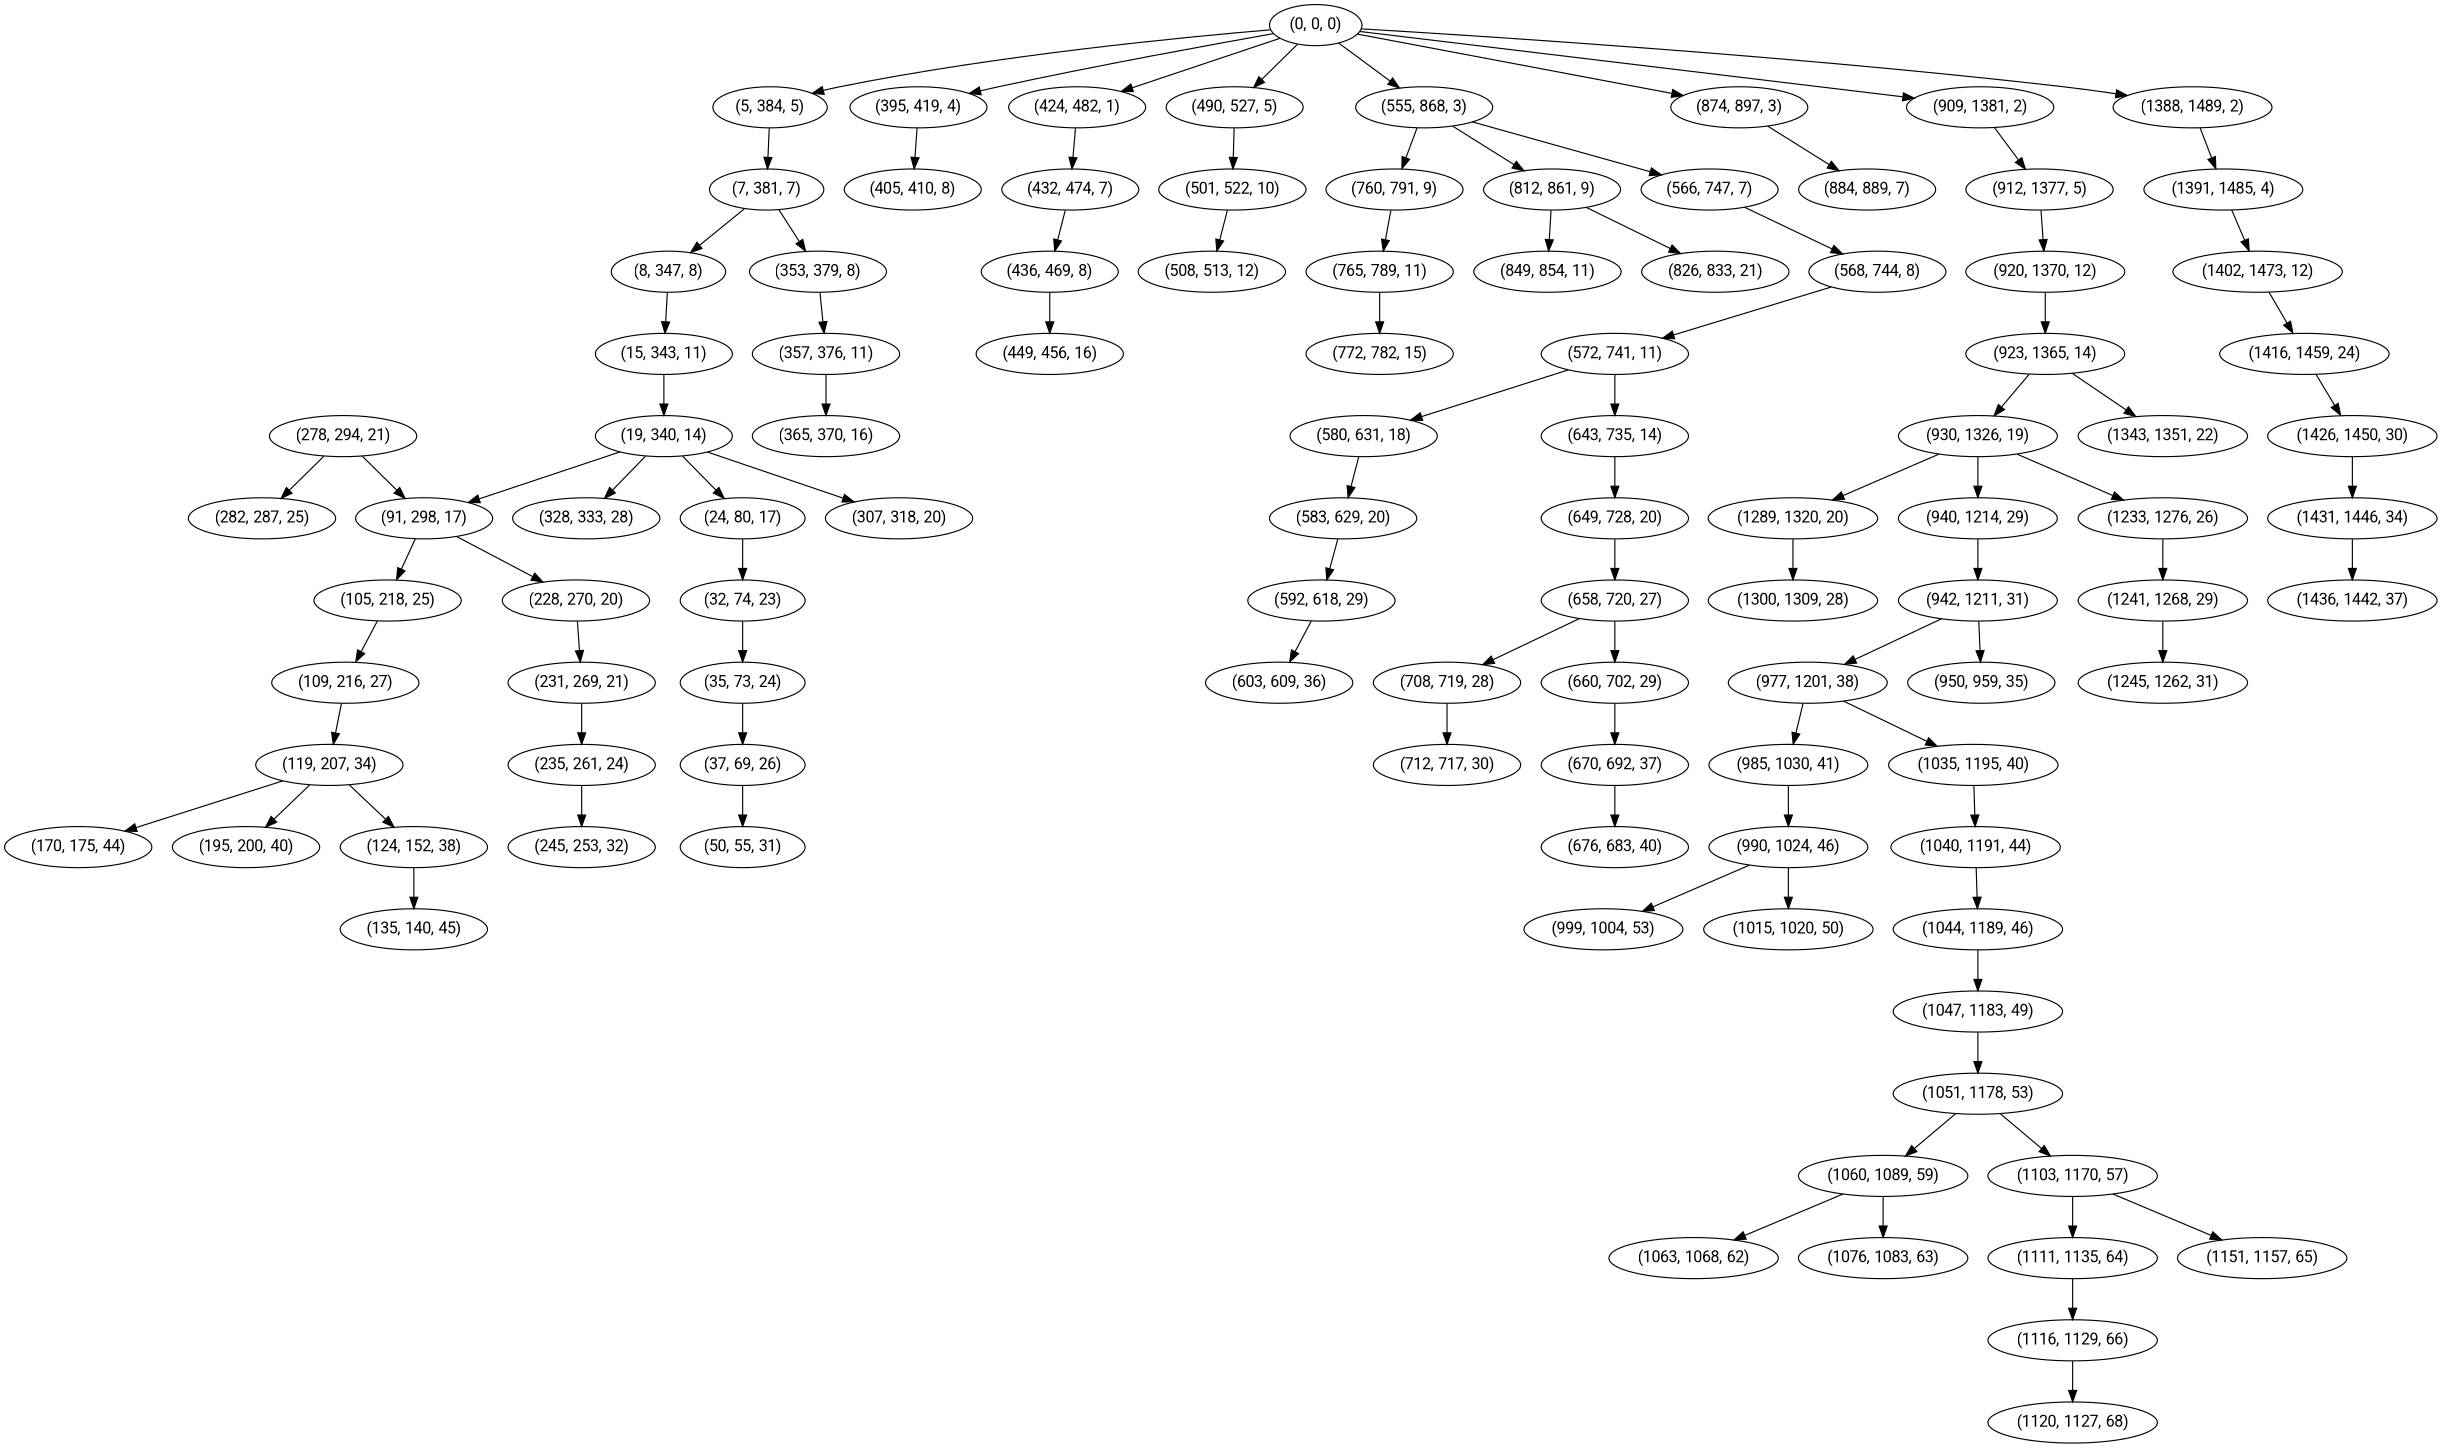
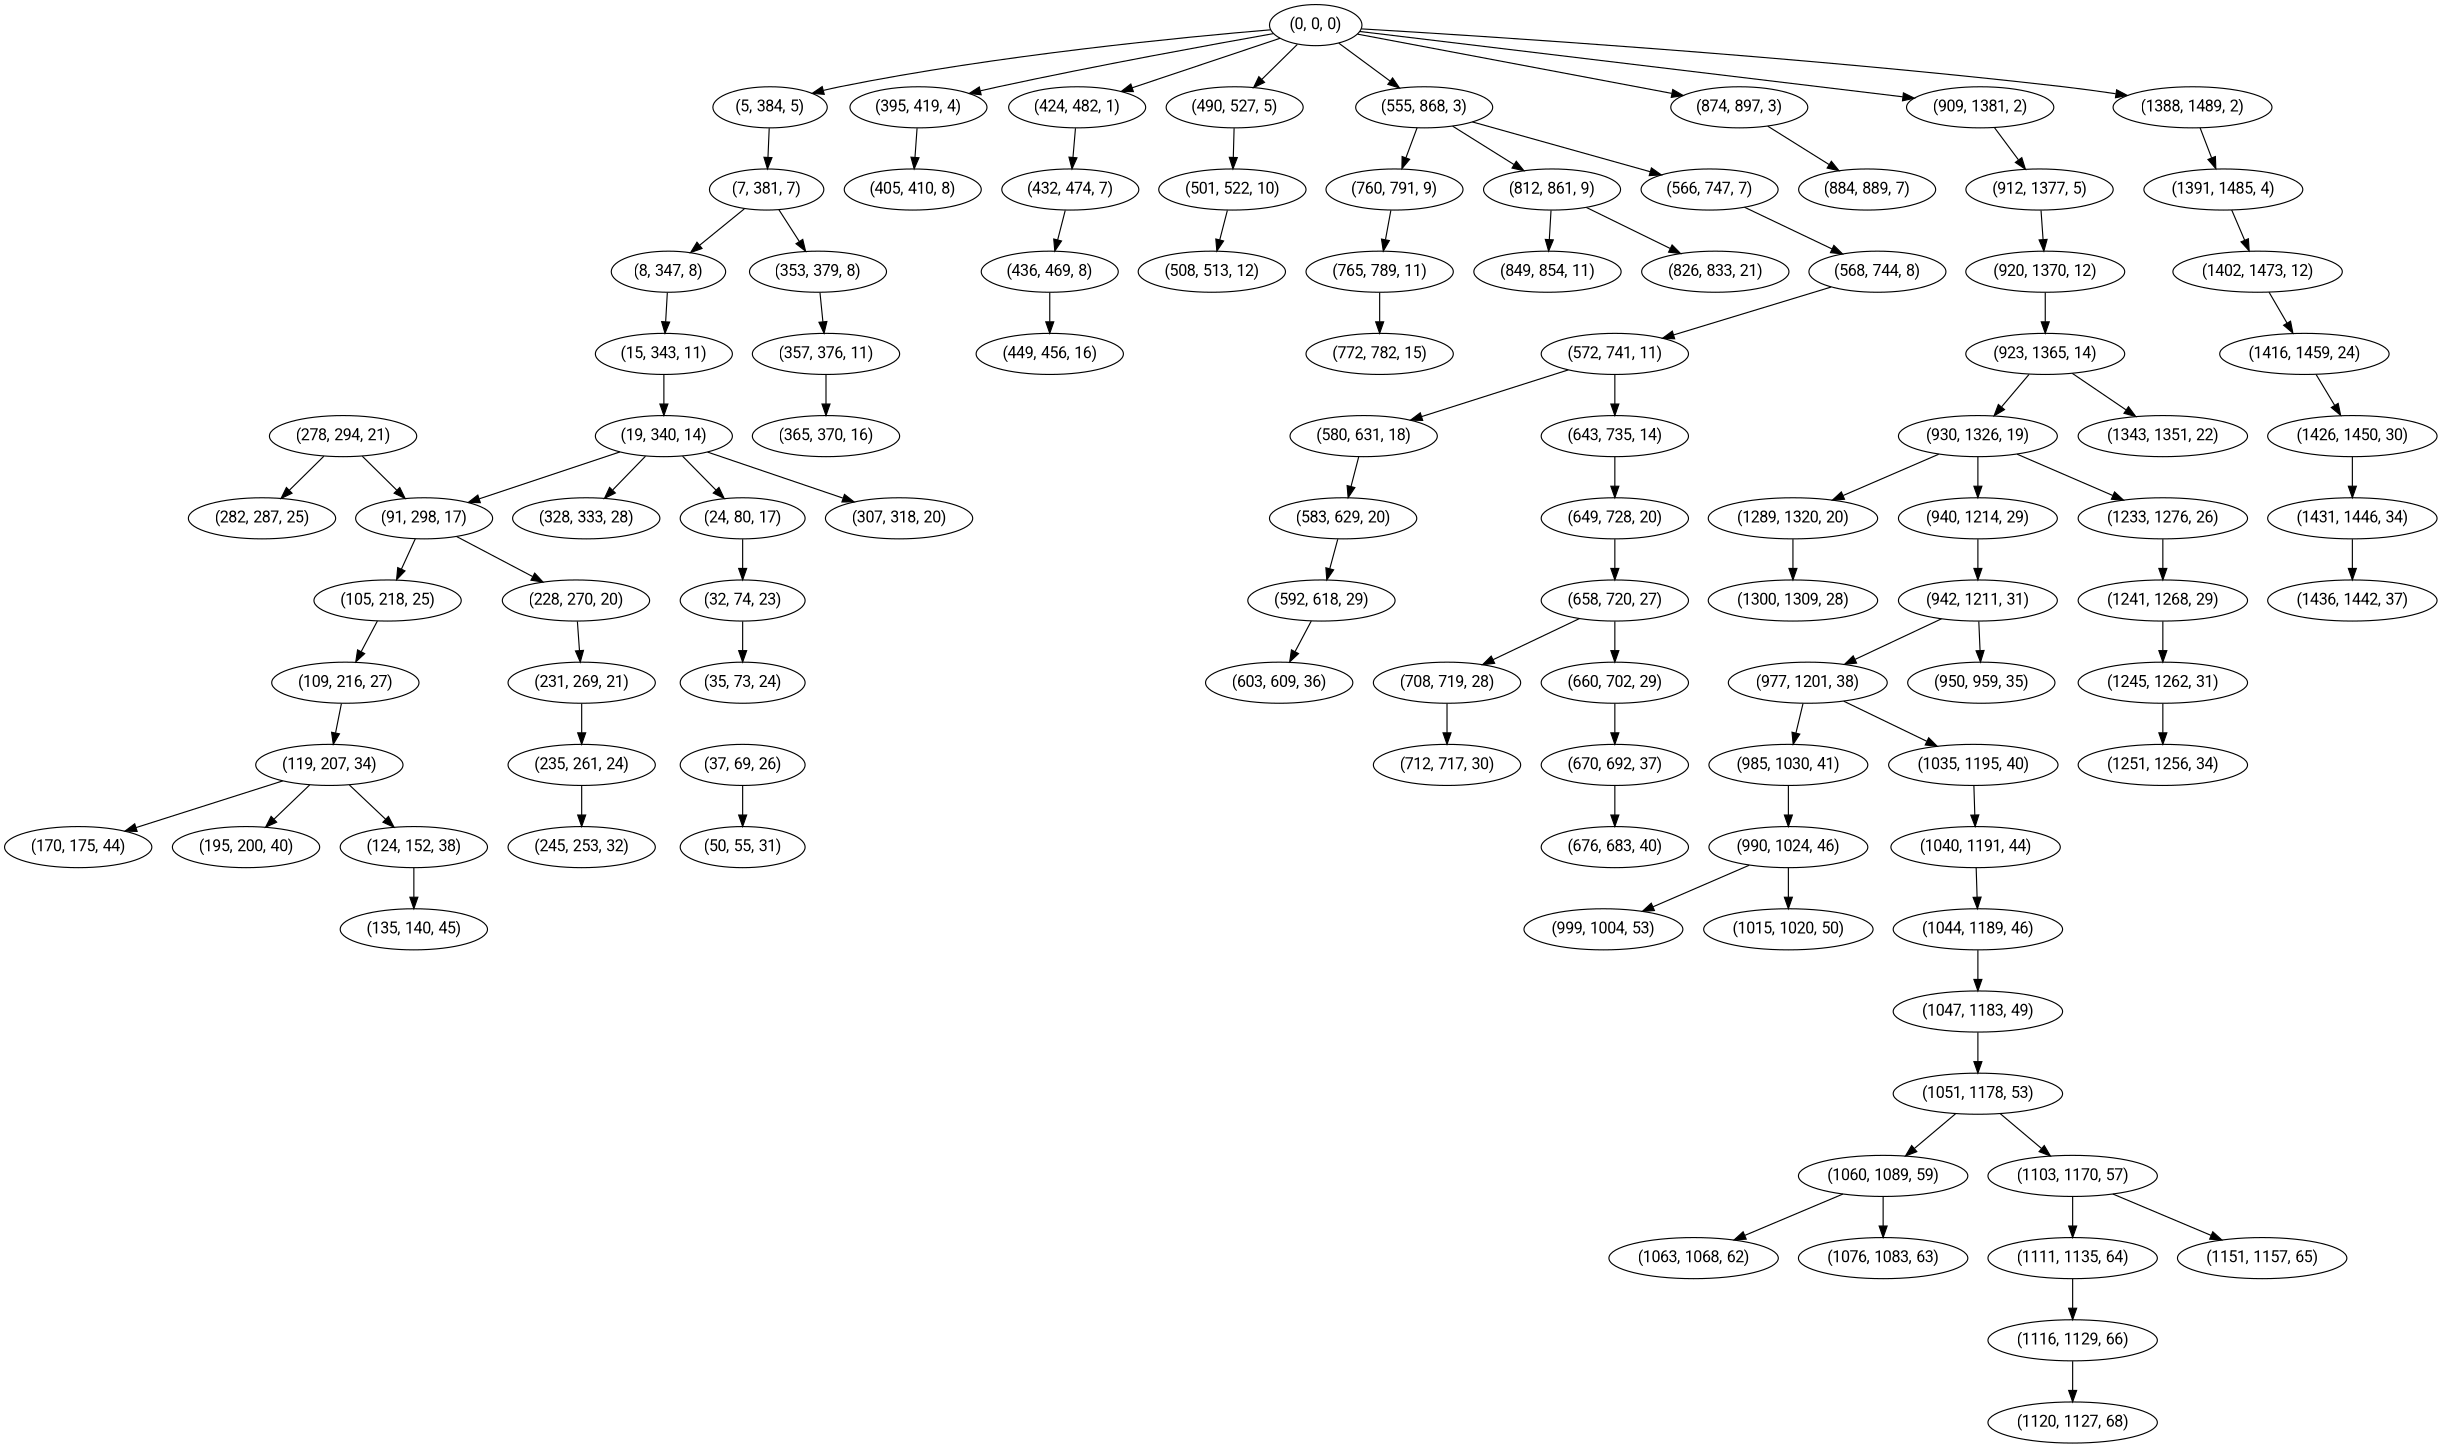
edge "(35, 73, 24)" -> "(37, 69, 26)": removed
node "(1251, 1256, 34)": added
